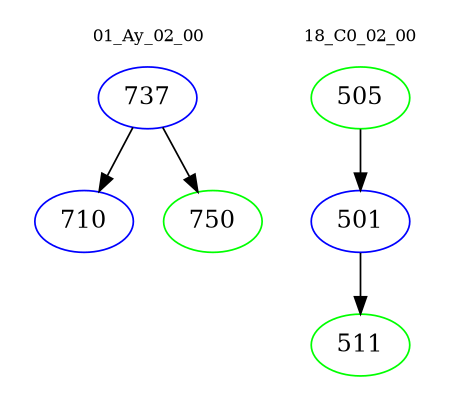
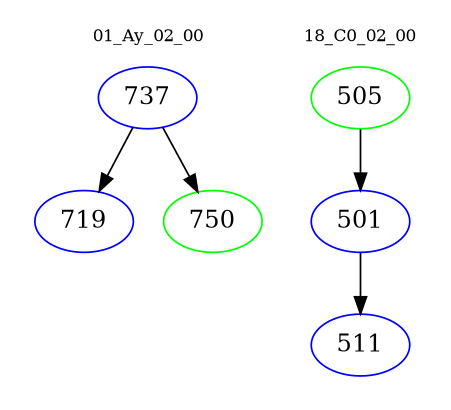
node "710": label "710" -> "719"
node "511": color green -> blue
